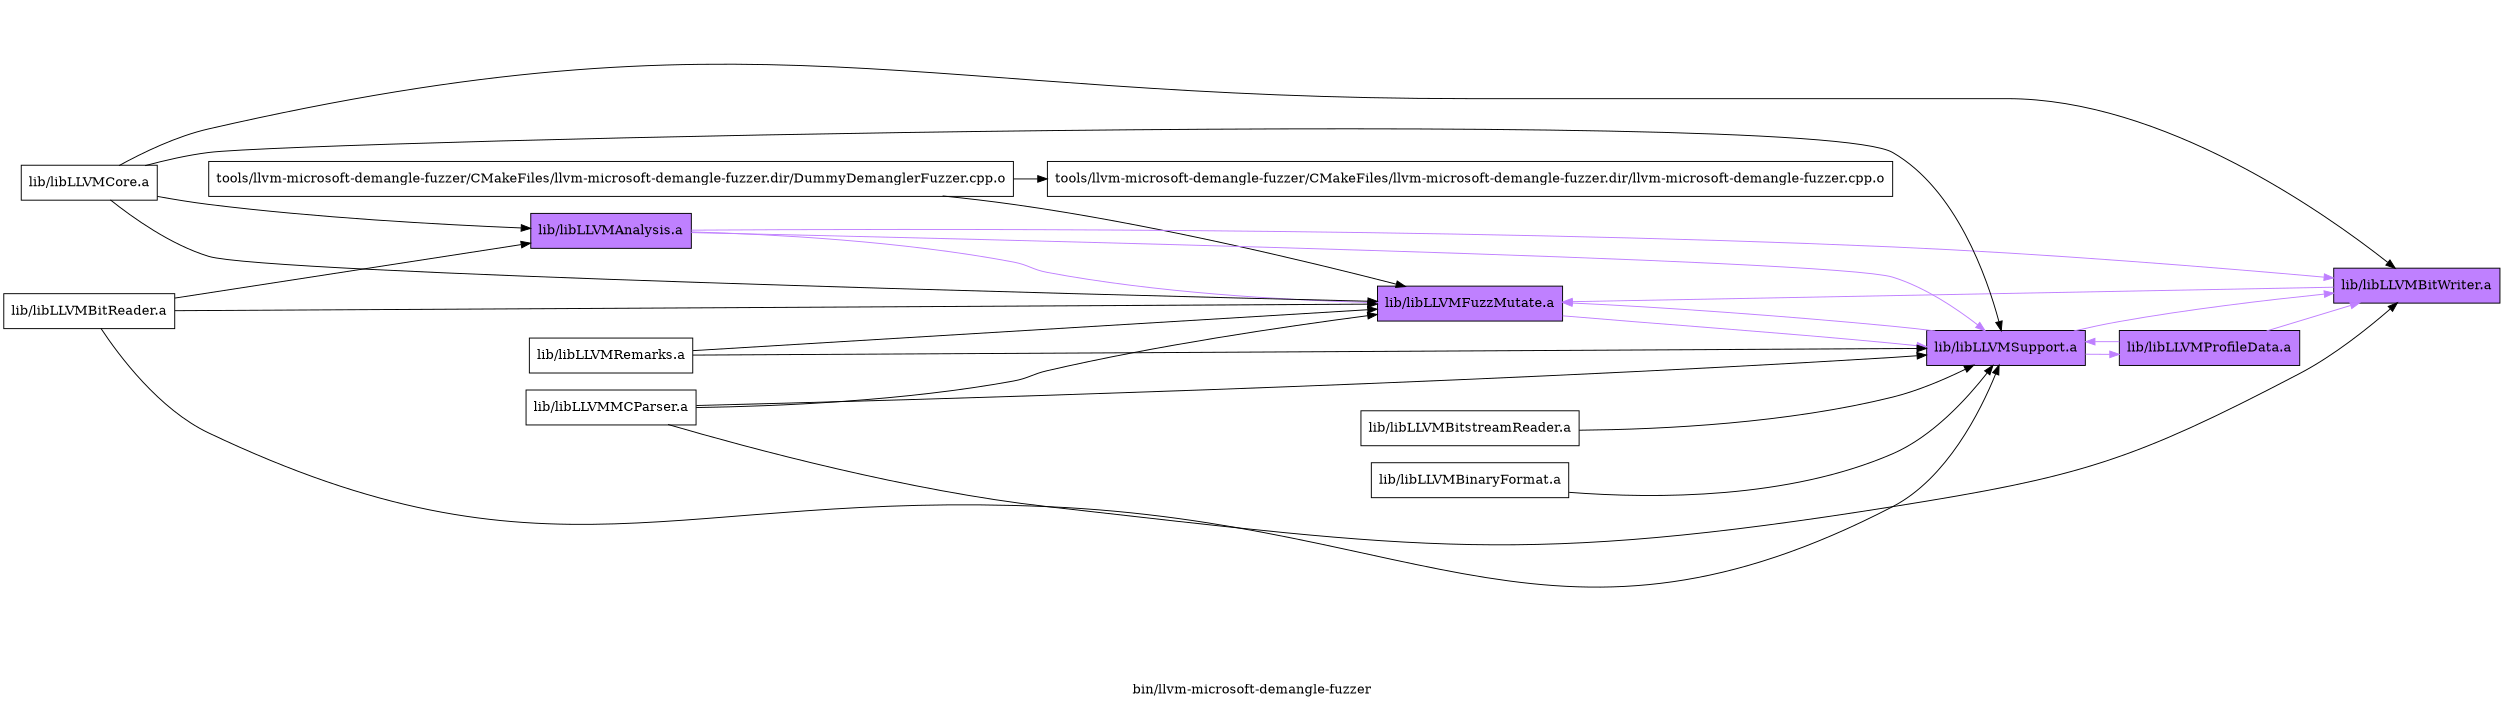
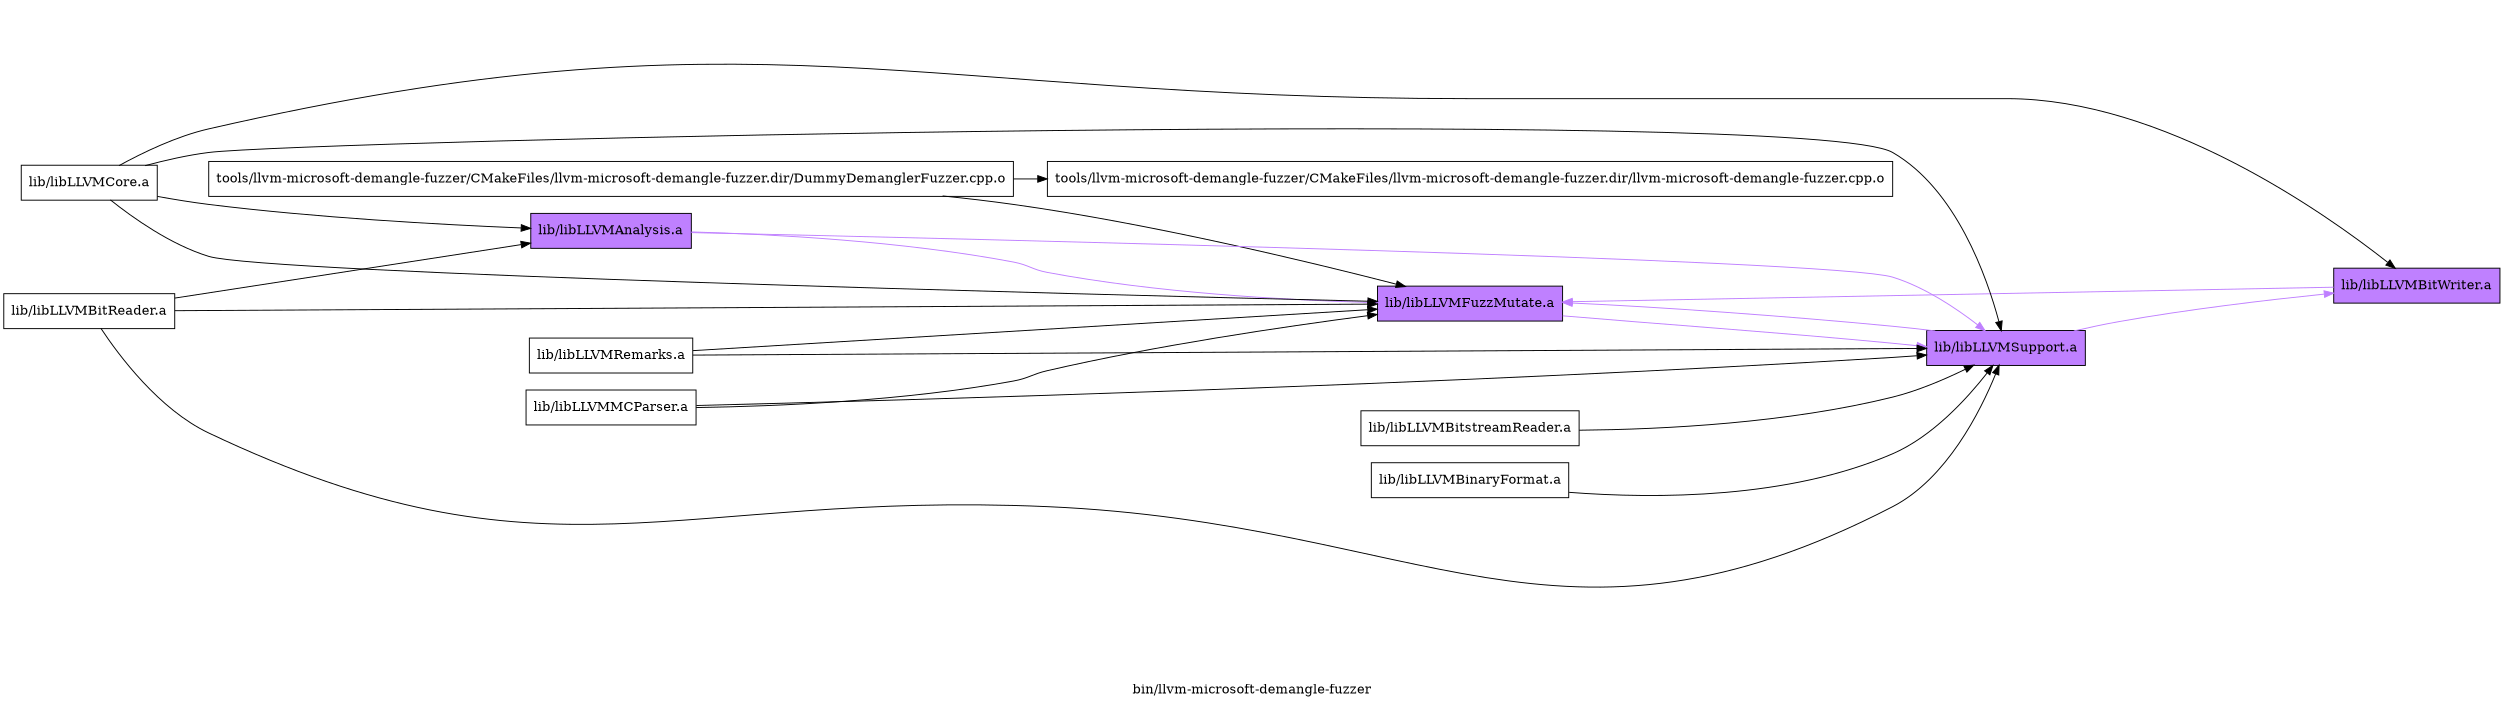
edge "lib/libLLVMAnalysis.a" -> "lib/libLLVMBitWriter.a": removed
node "lib/libLLVMProfileData.a": removed
edge "lib/libLLVMMCParser.a" -> "lib/libLLVMBitWriter.a": removed
